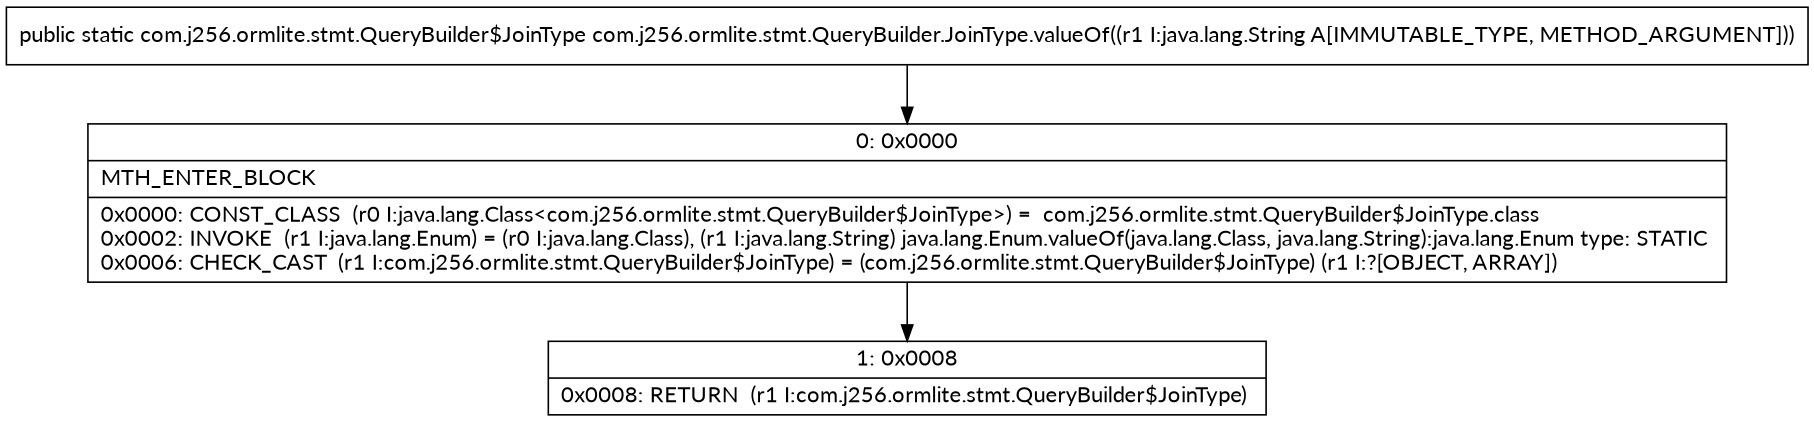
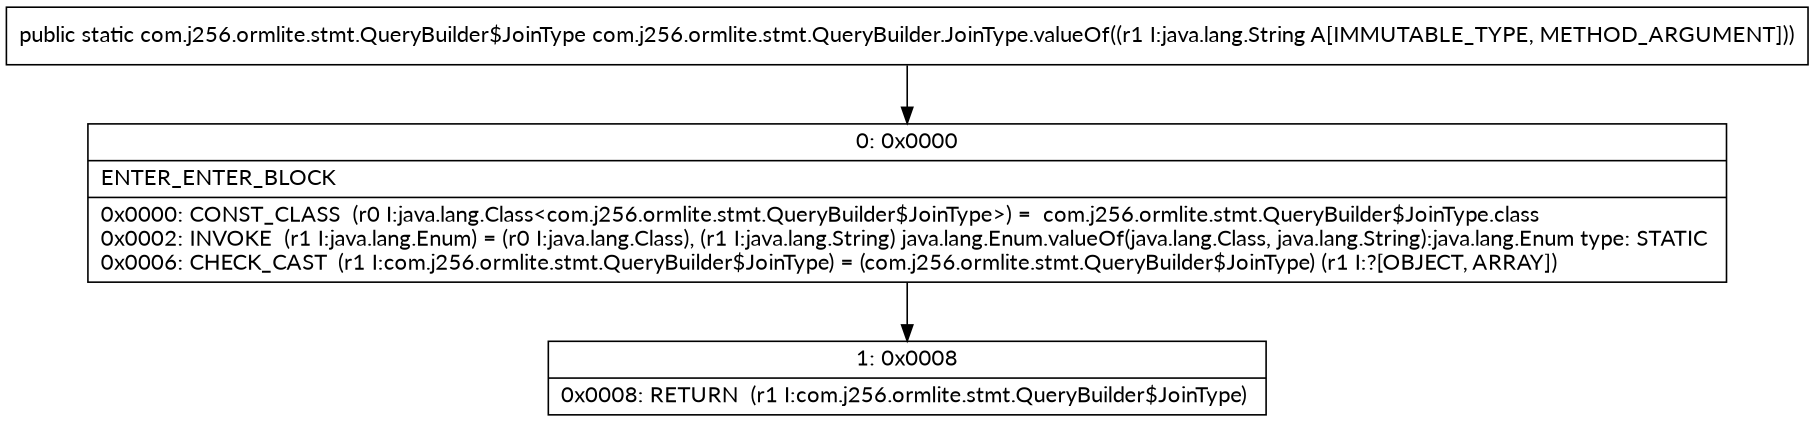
node "0: 0x0000": text "MTH_ENTER_BLOCK" -> "ENTER_ENTER_BLOCK"
